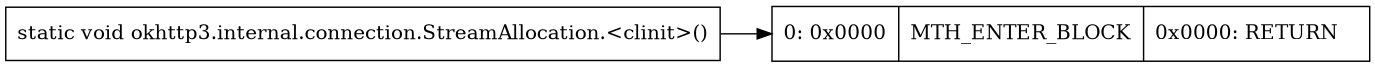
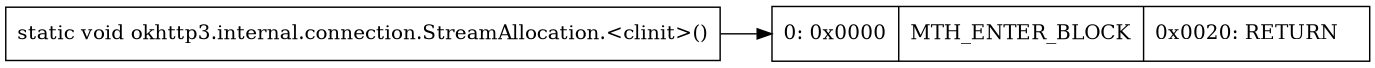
node "0: 0x0000": text "0x0000: RETURN" -> "0x0020: RETURN"
